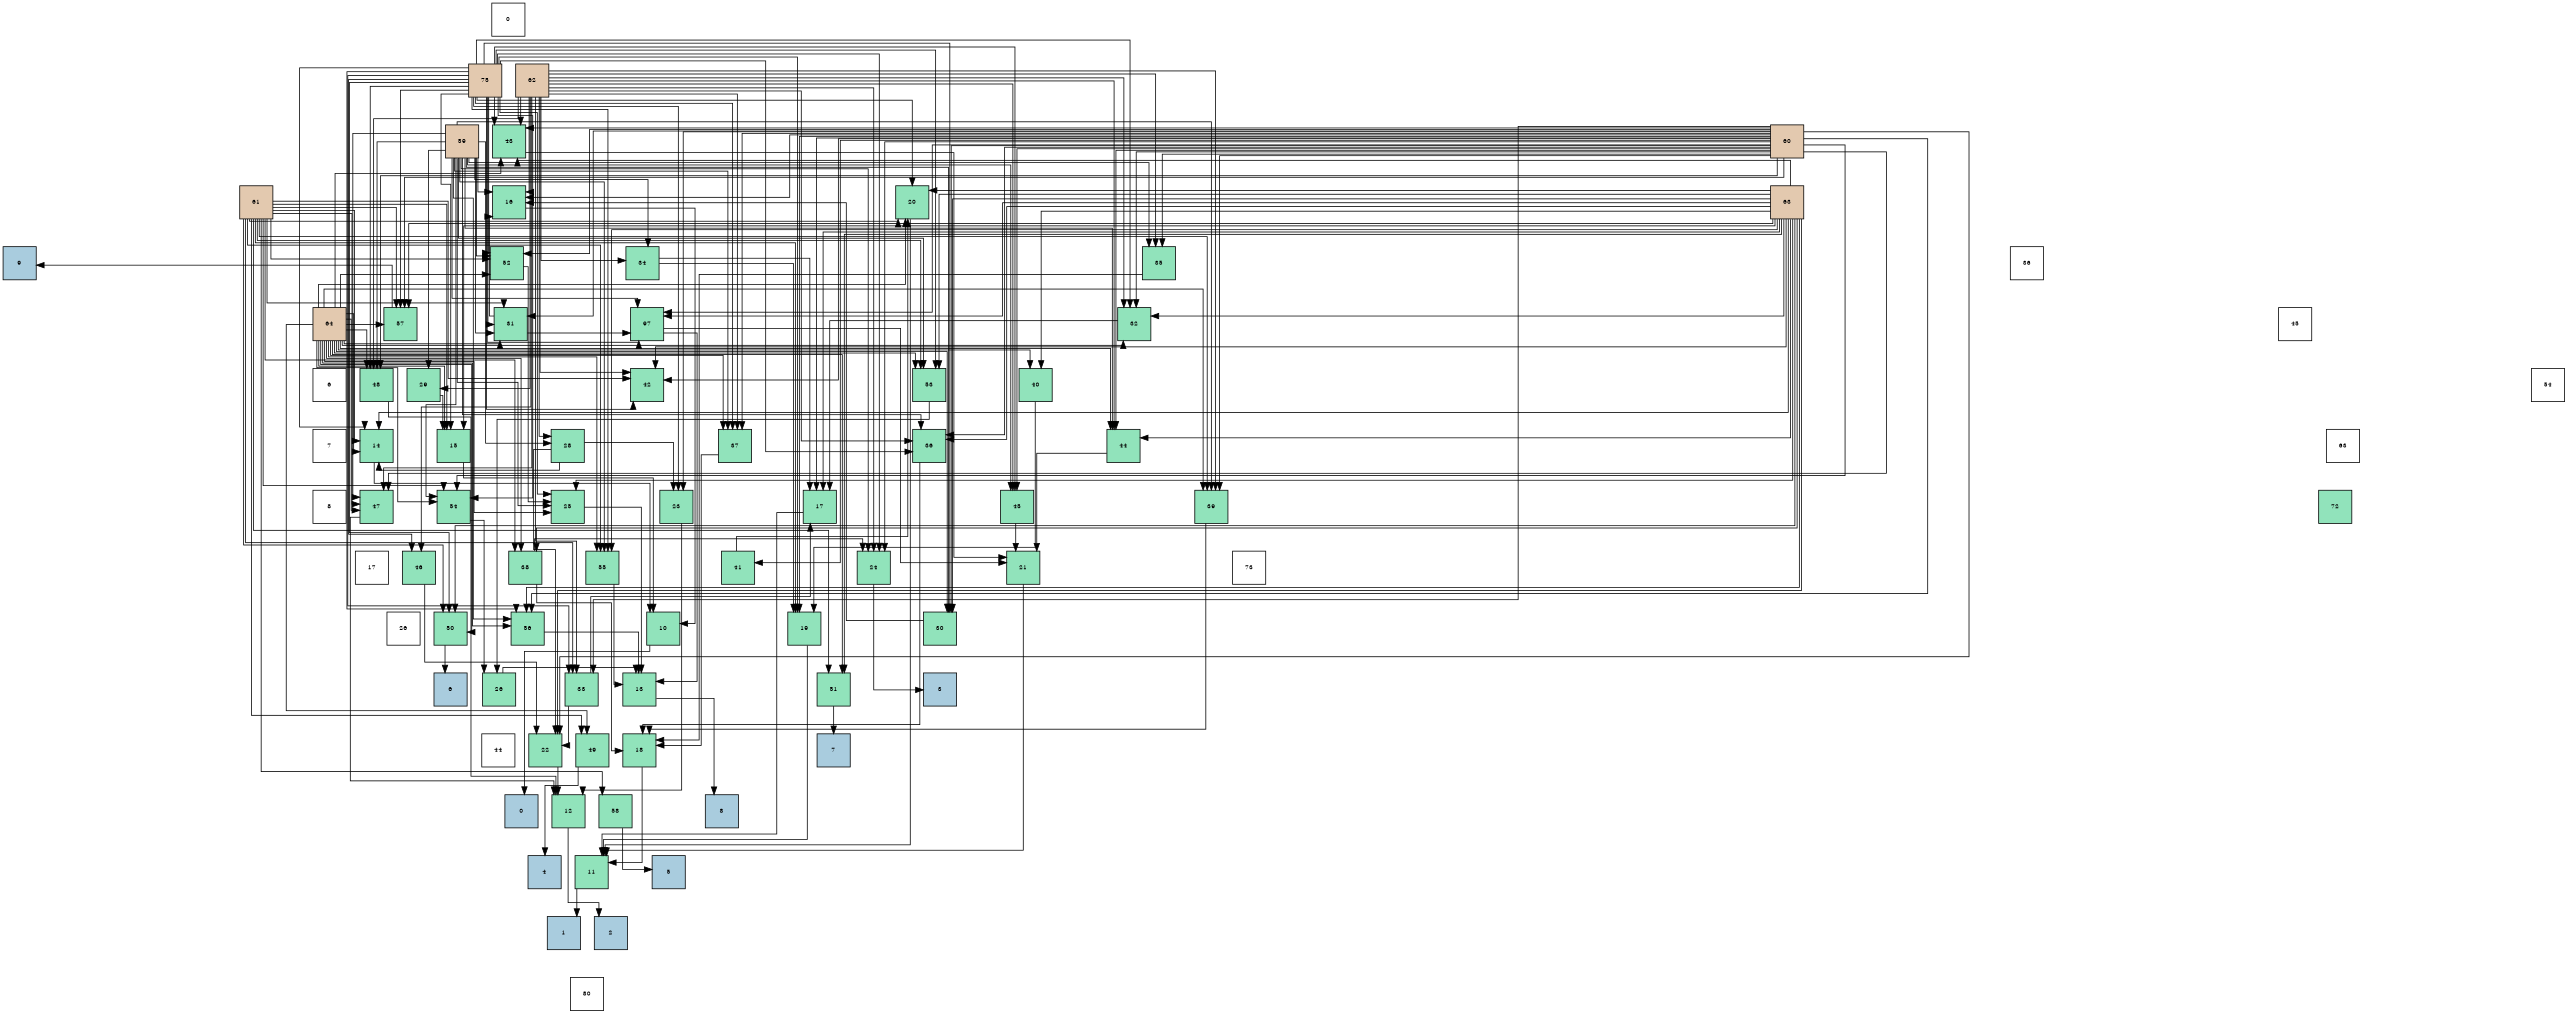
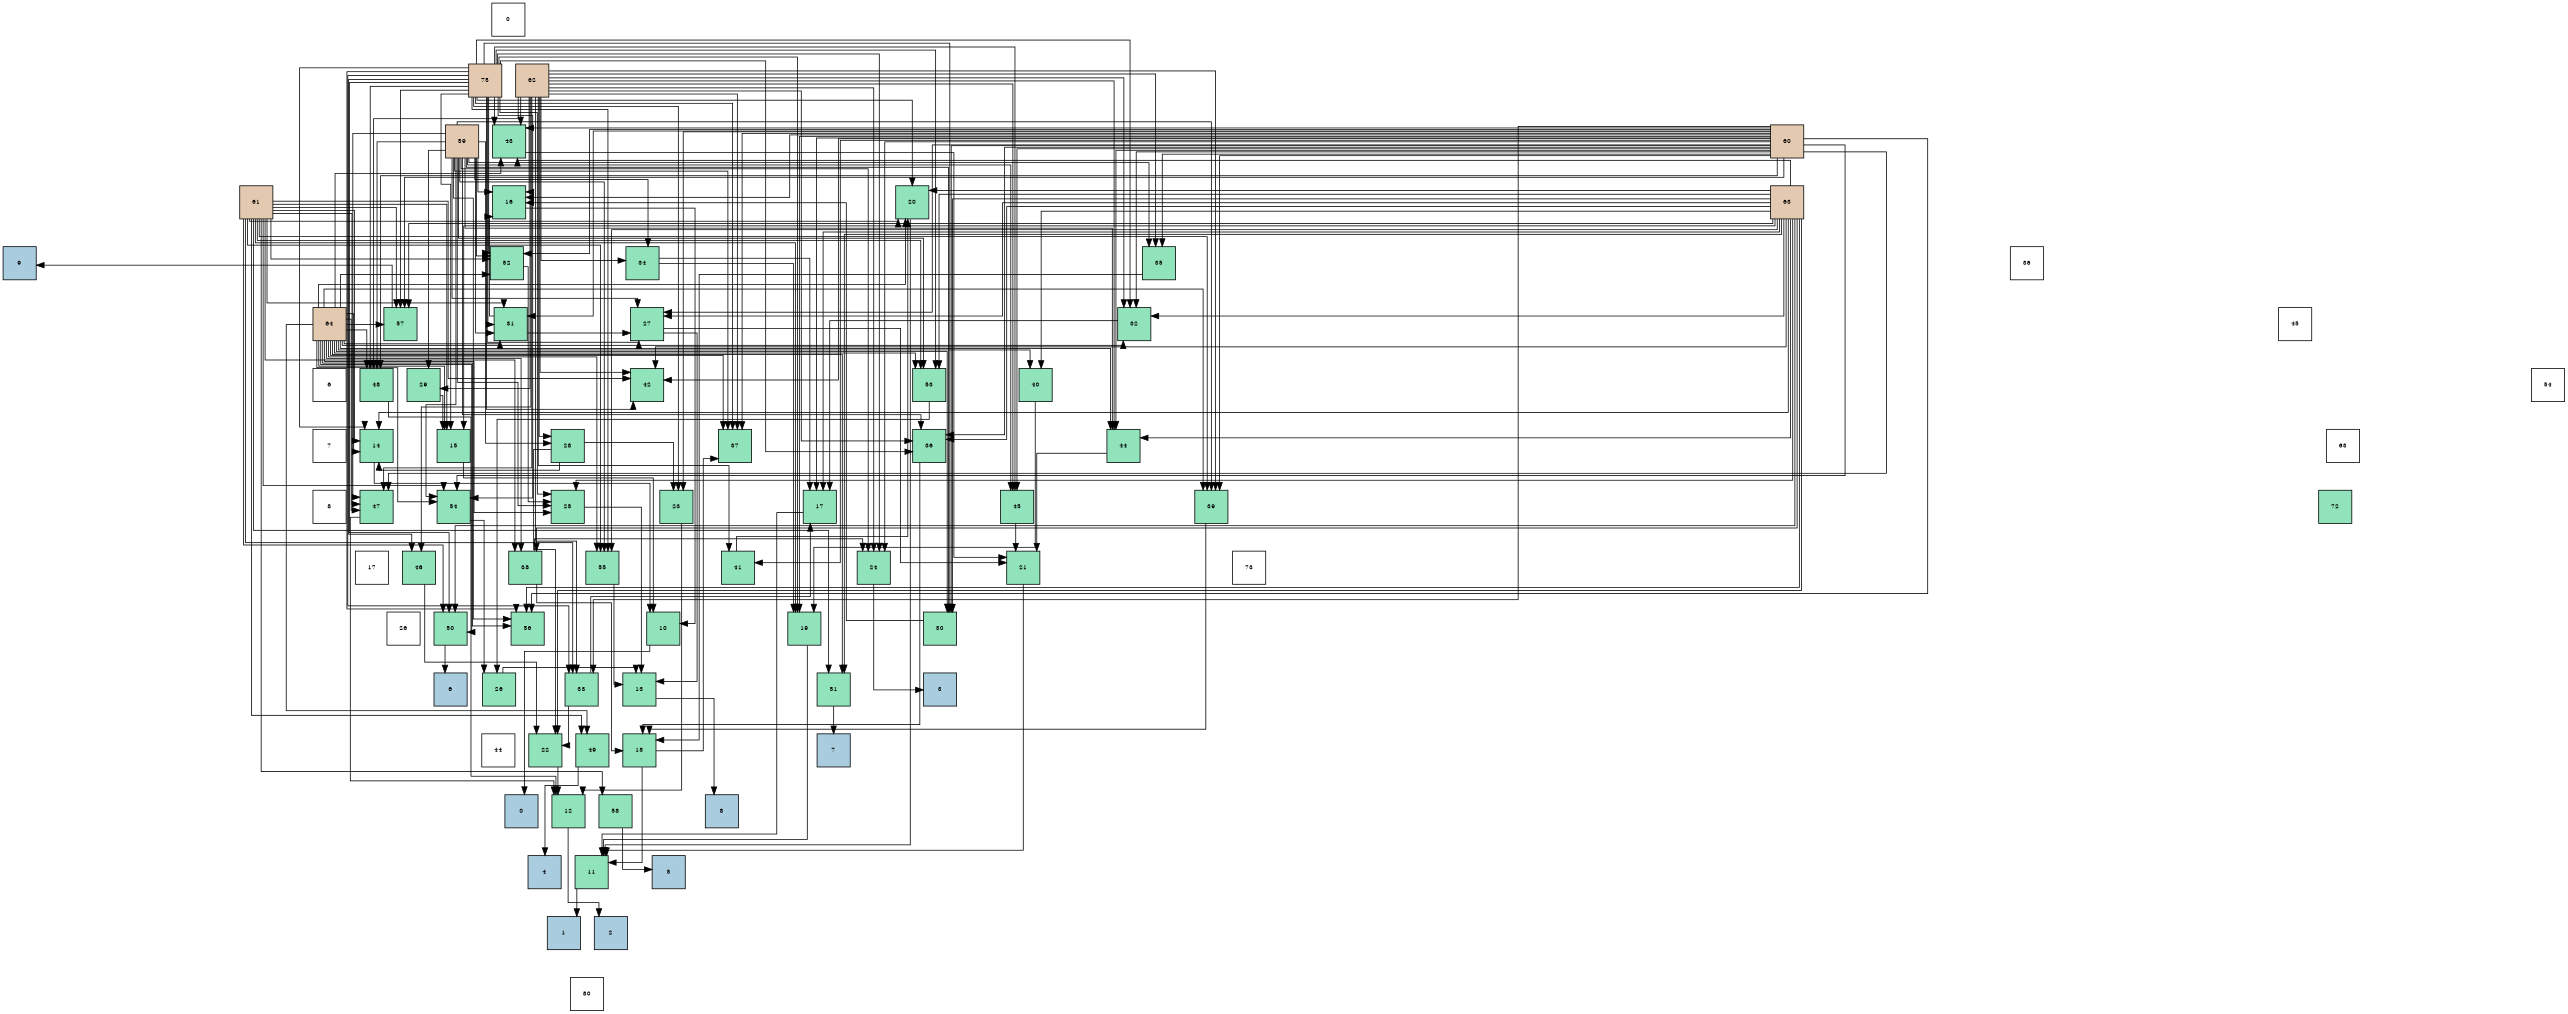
node "97": label "97" -> "27"
edge "62" -> "41": added
edge "37" -> "18": reversed
edge "56" -> "13": removed
edge "60" -> "22": removed
